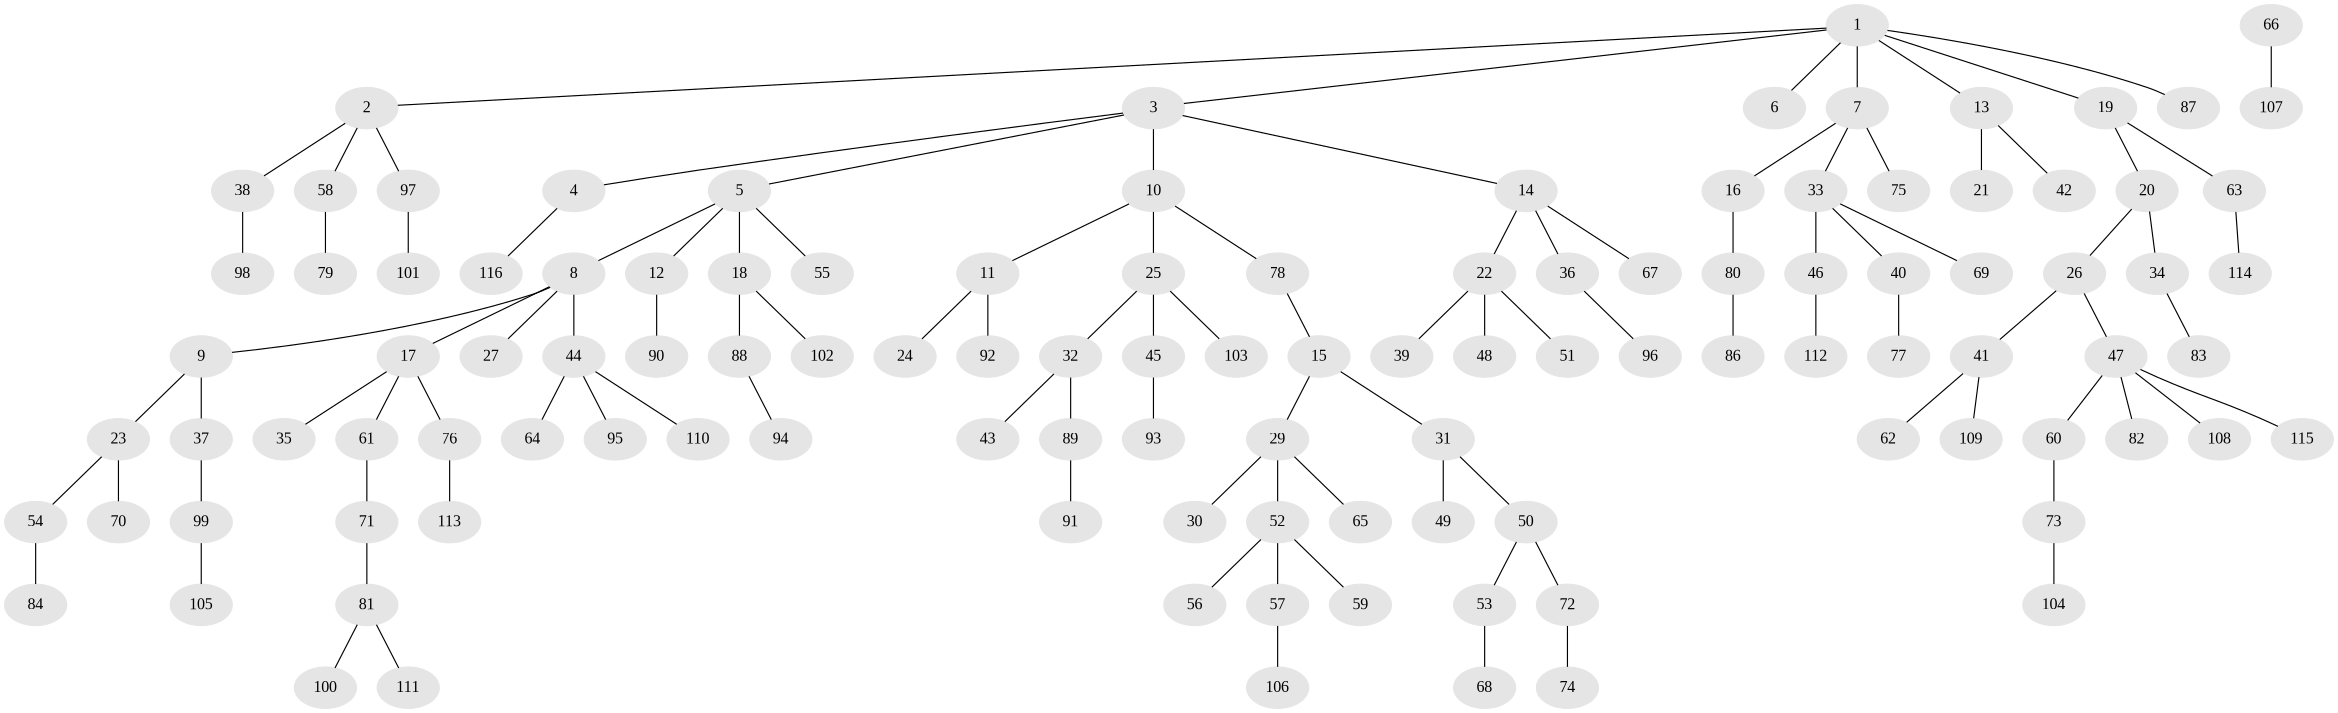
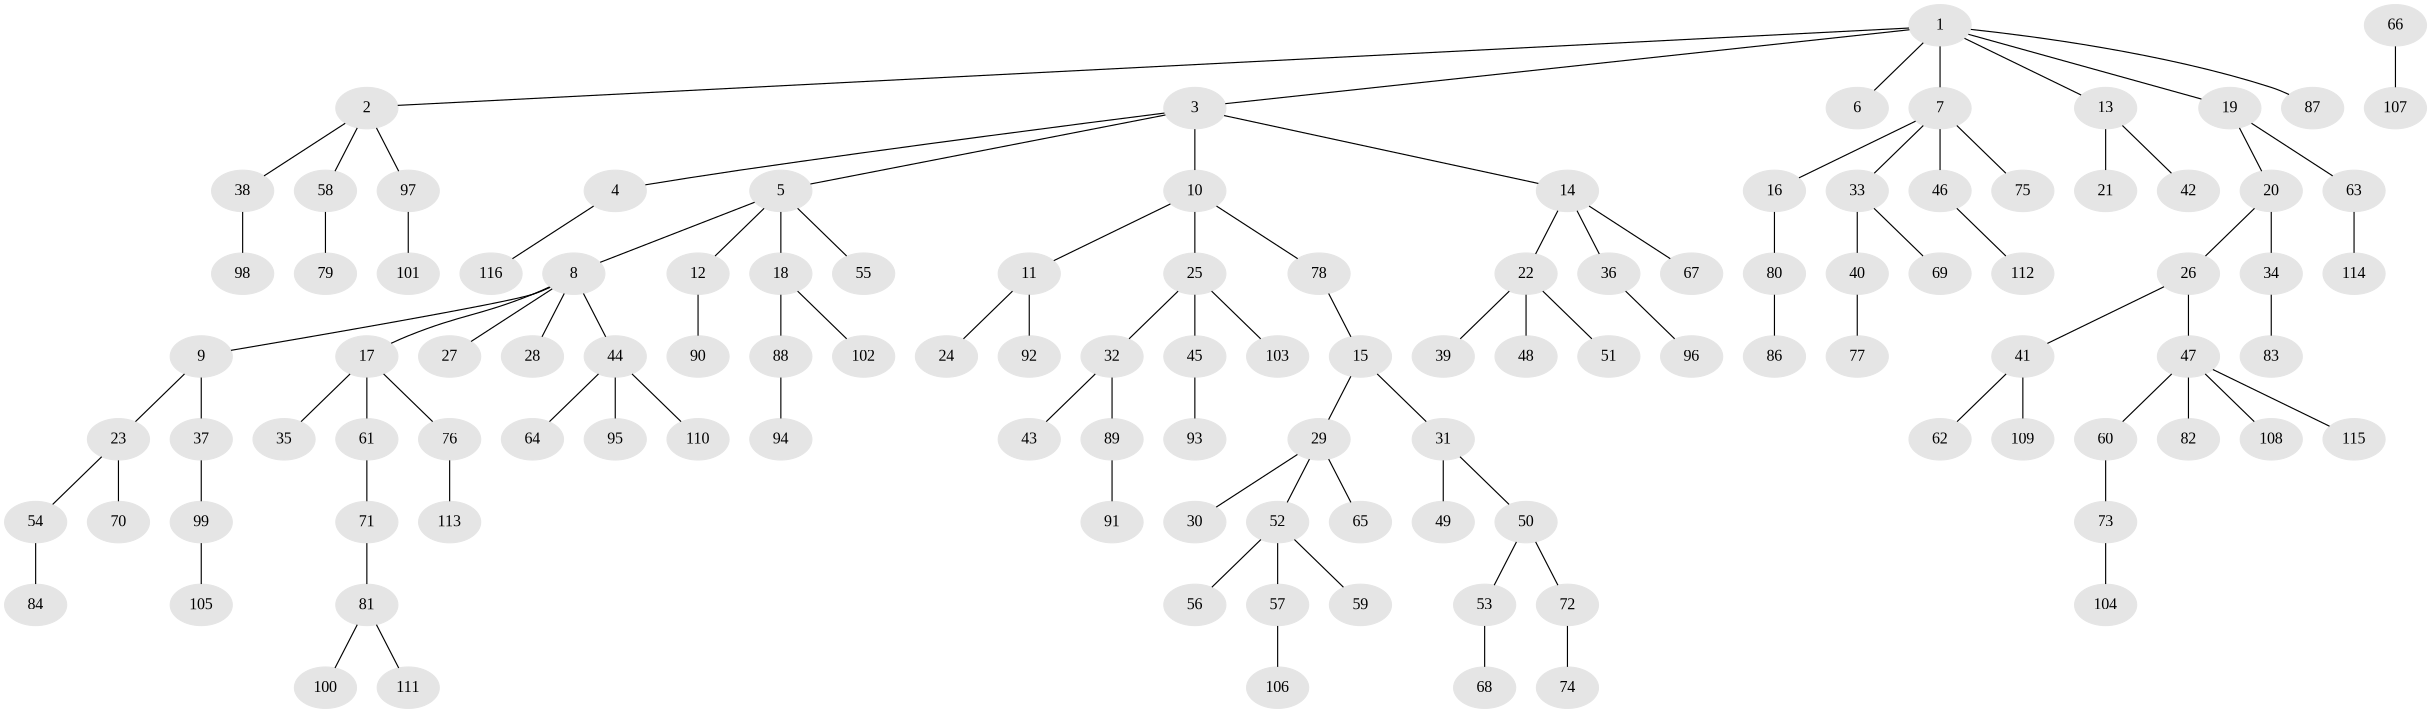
edge "33" -- "46": now "7" -- "46"
node "28": added
